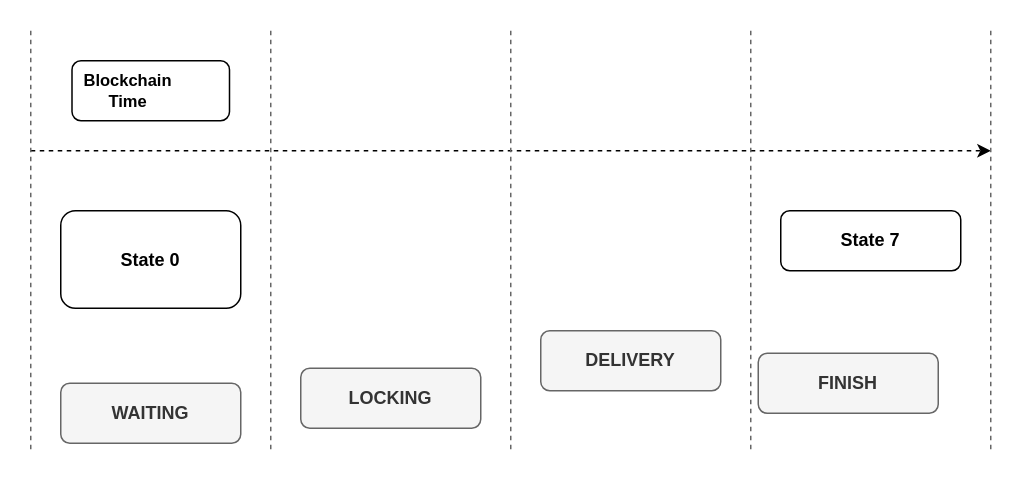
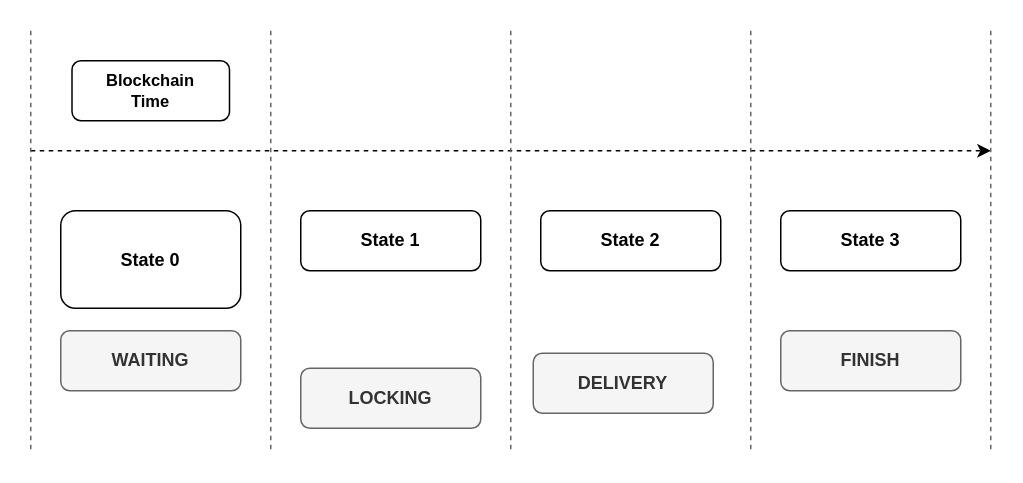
node "Blockchain Time": moved (128, 91) -> (151, 91)
node "State 1": added
node "State 2": added
node "State 7": label "State 7" -> "State 3"
node "DELIVERY": moved (631, 361) -> (623, 383)
node "FINISH": moved (848, 383) -> (871, 361)
node "WAITING": moved (151, 413) -> (151, 361)
